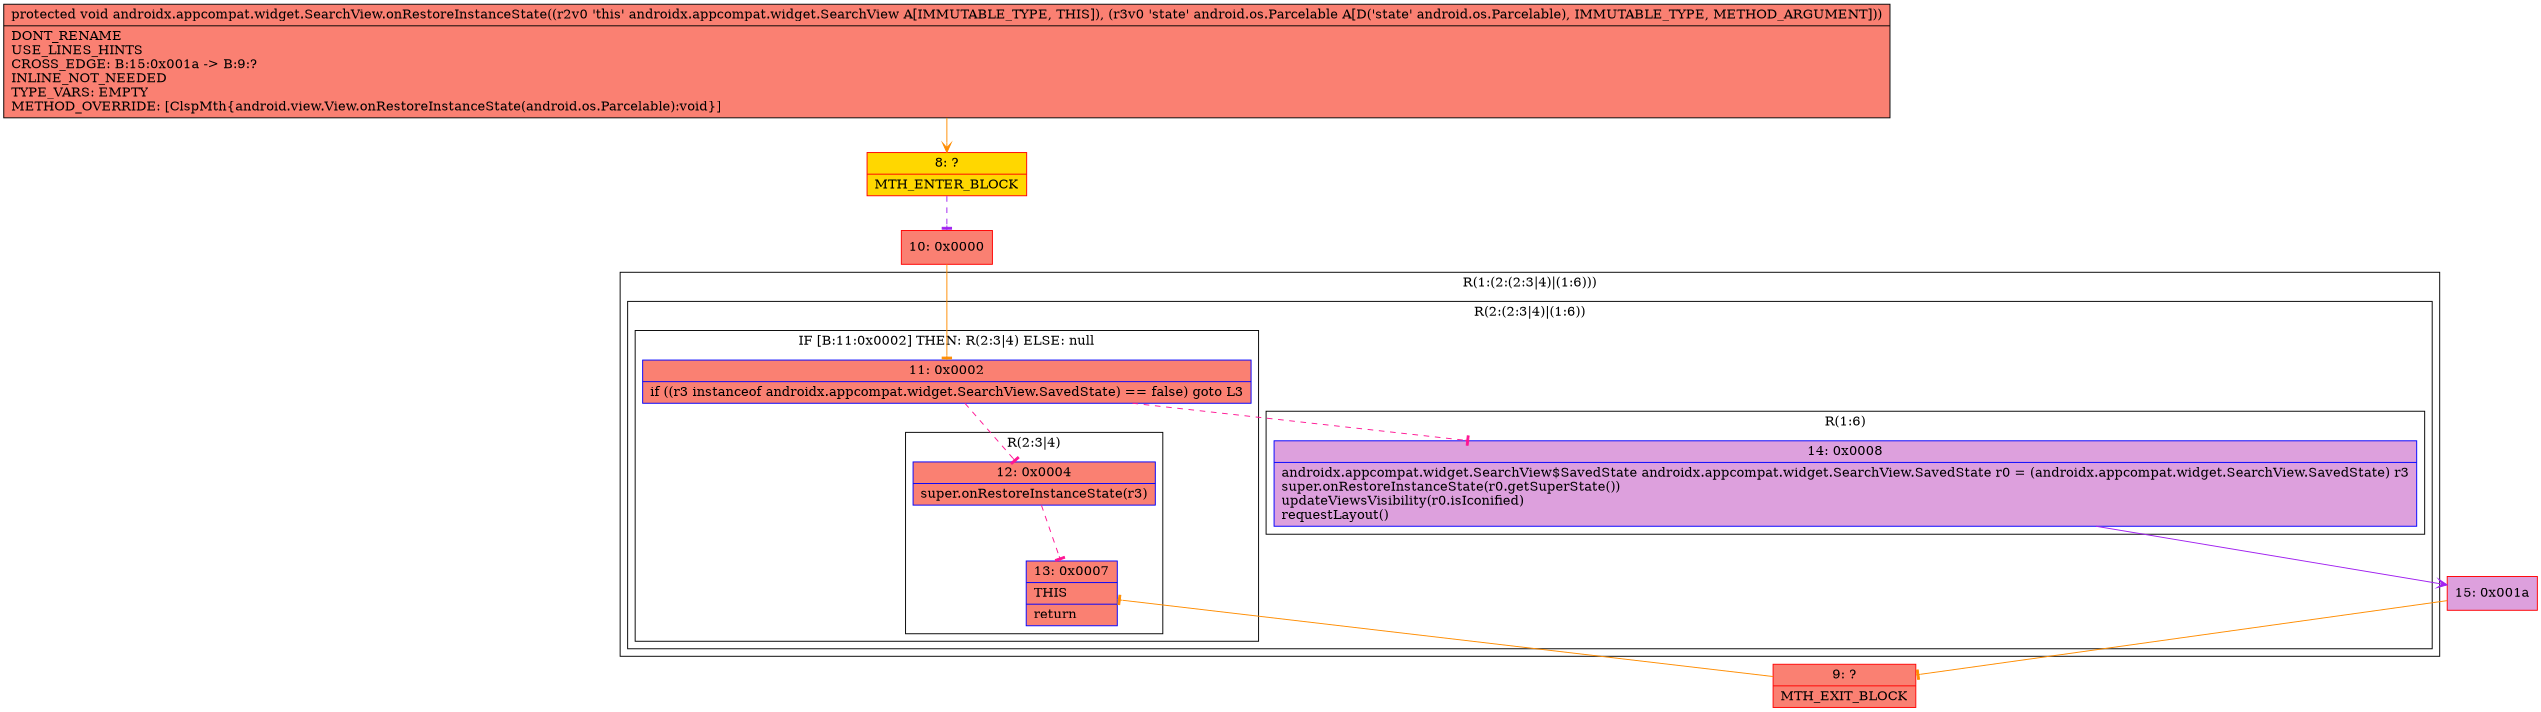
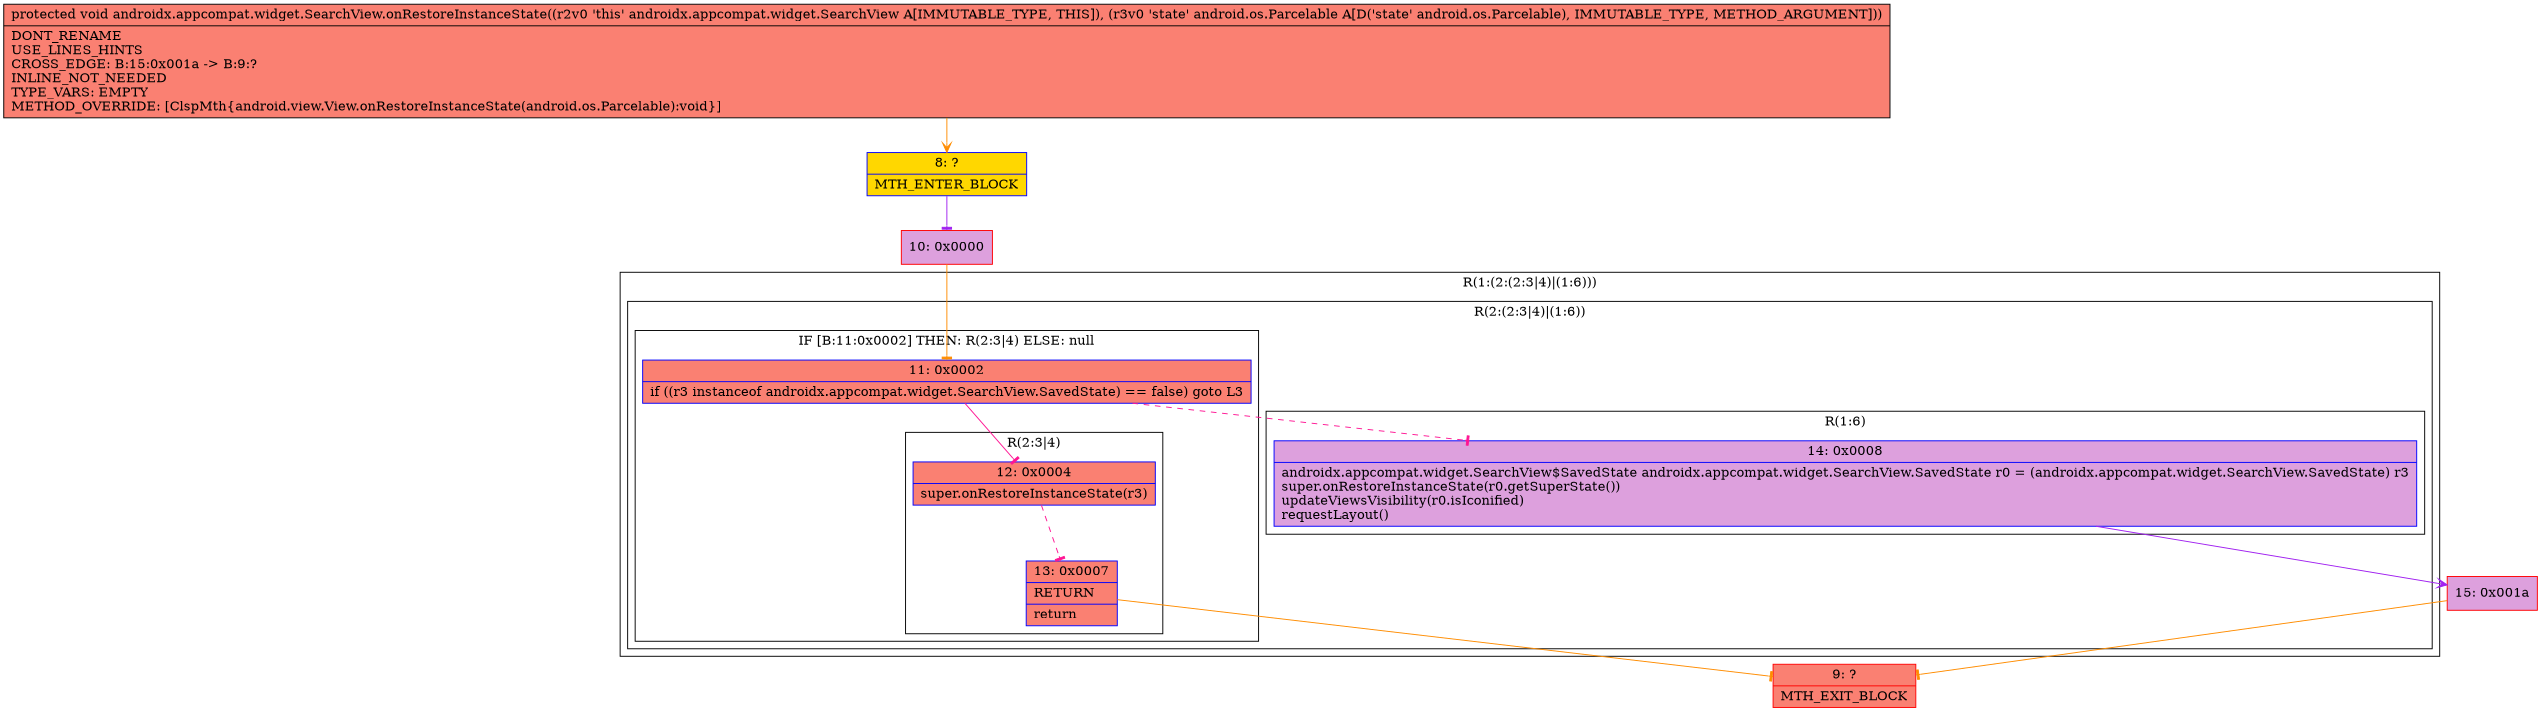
node "8: ?": color red -> blue
edge "8: ?" -> "10: 0x0000": style dashed -> solid
node "10: 0x0000": fillcolor salmon -> plum
edge "11: 0x0002" -> "12: 0x0004": style dashed -> solid
node "13: 0x0007": text "THIS" -> "RETURN"
edge "9: ?" -> "13: 0x0007": reversed
